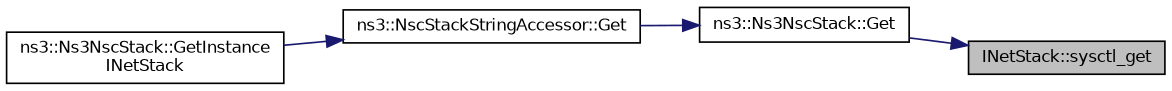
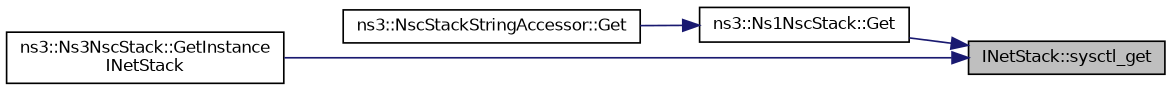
node "ns3::Ns3NscStack::Get": label "ns3::Ns3NscStack::Get" -> "ns3::Ns1NscStack::Get"
edge "ns3::Ns3NscStack::GetInstance INetStack" -> "ns3::NscStackStringAccessor::Get": now "ns3::Ns3NscStack::GetInstance INetStack" -> "INetStack::sysctl_get"
